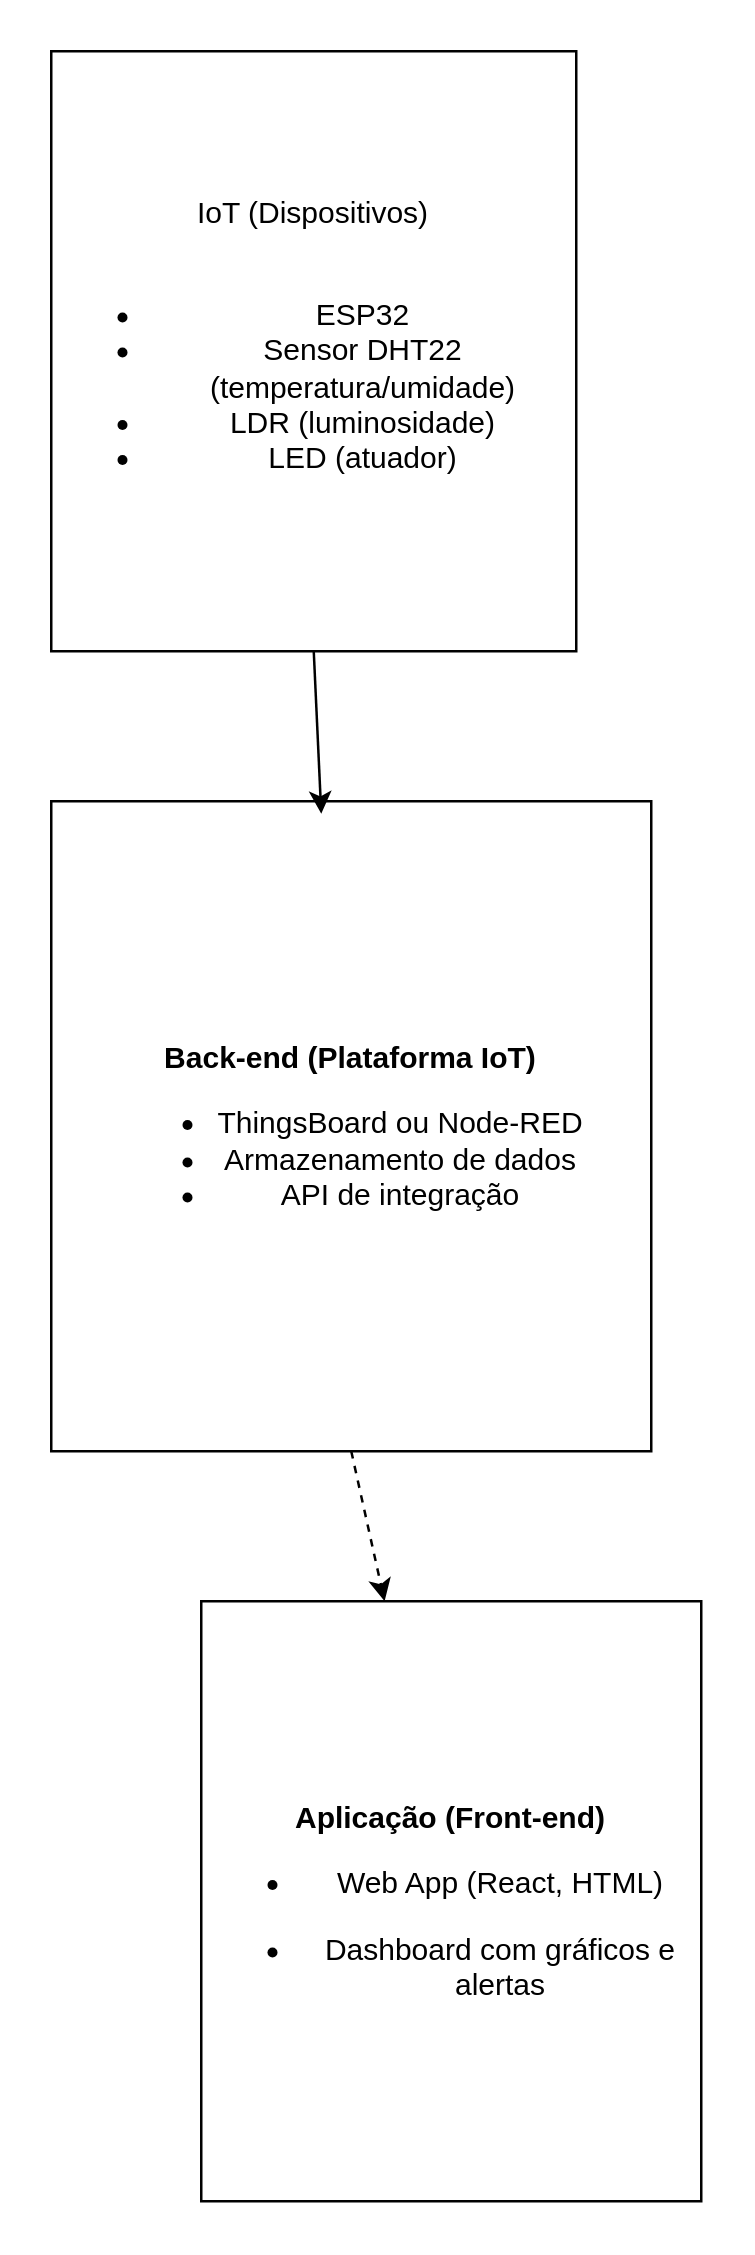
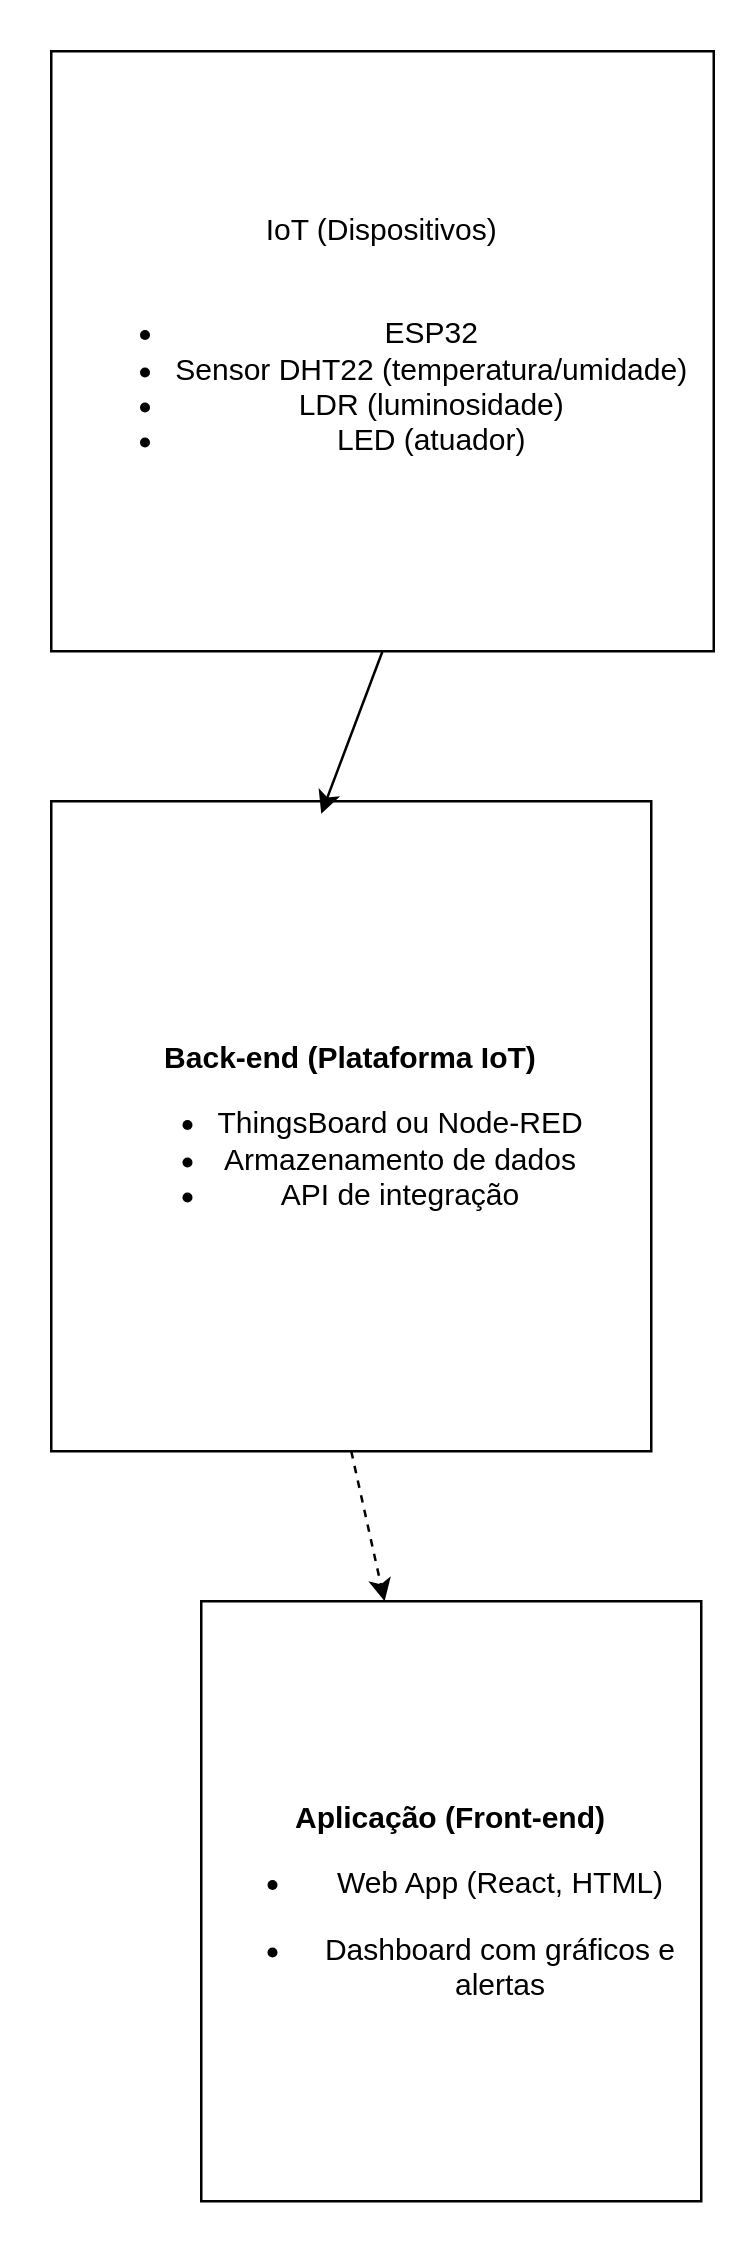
node "IoT (Dispositivos) ESP32 Sensor DHT22 (temperatura/umidade) LDR (luminosidade) LED (atuador)": size 525x600 -> 663x600
